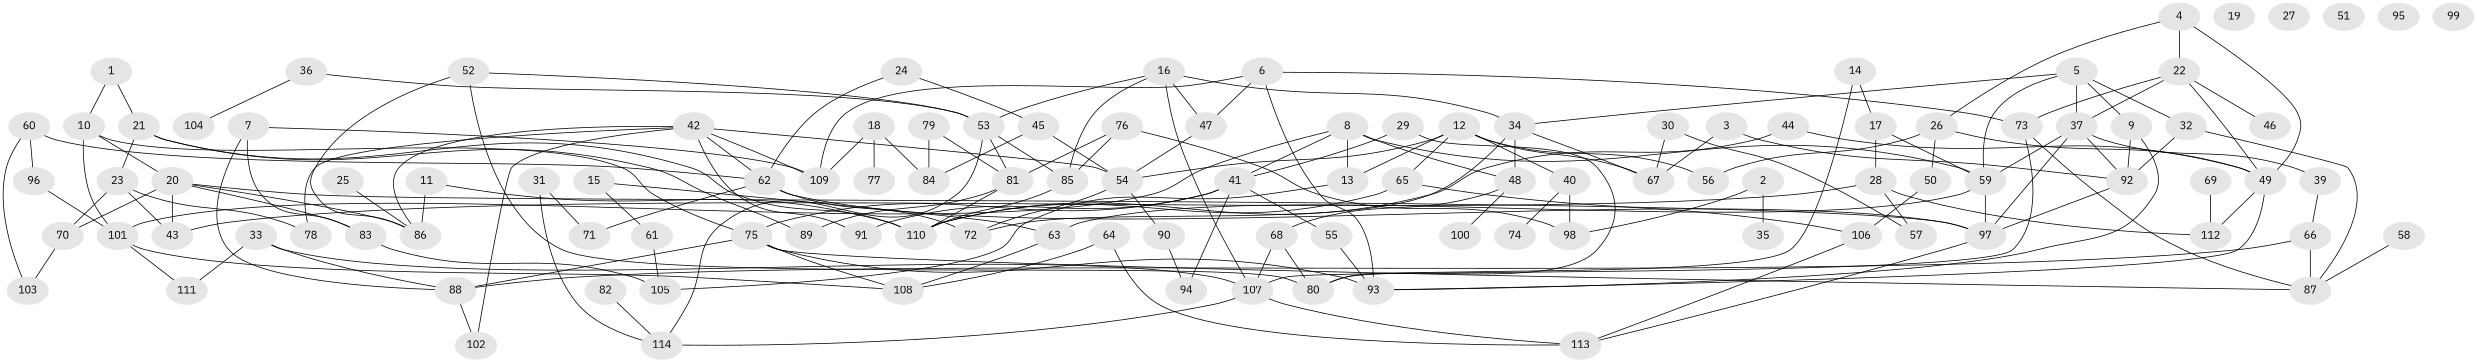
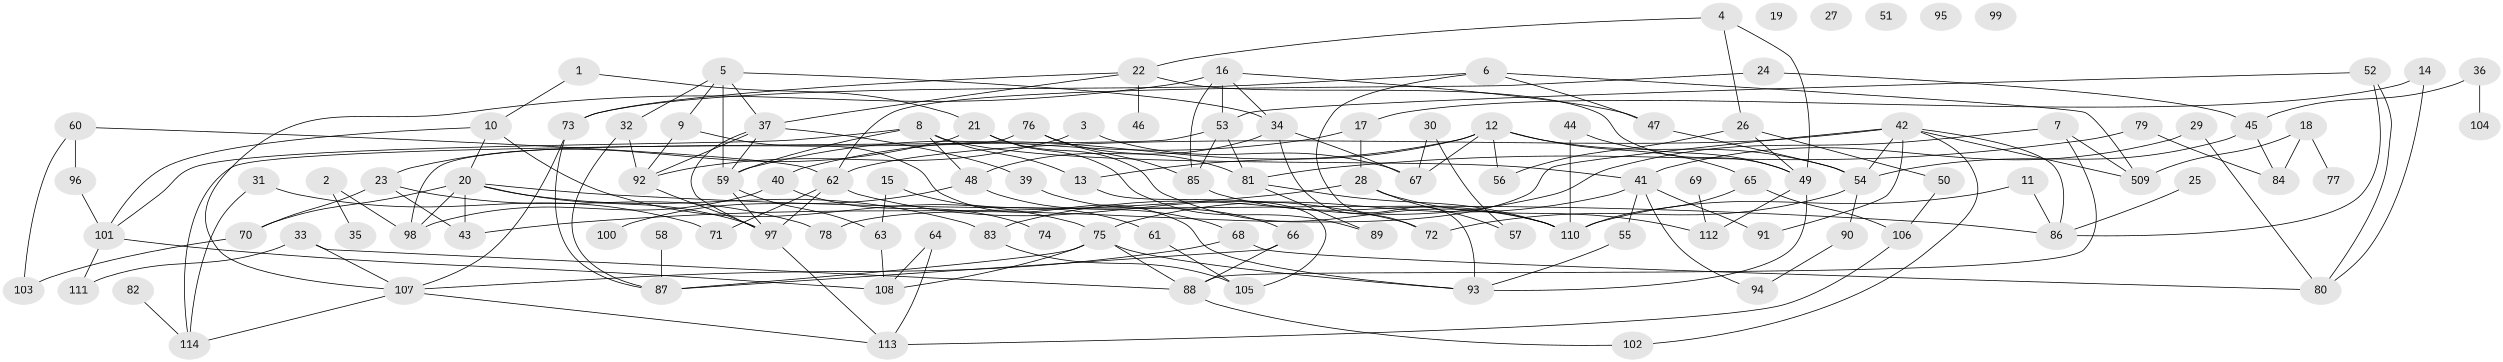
edge "36" -- "53": now "36" -- "45"
node "109": label "109" -> "509"
edge "20" -- "98": added
